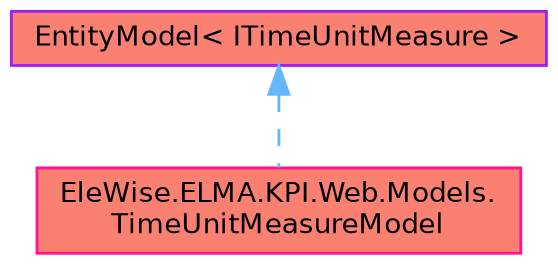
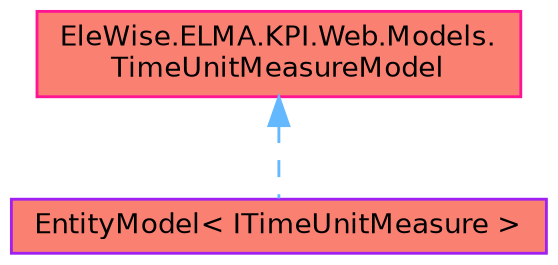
edge "EleWise.ELMA.KPI.Web.Models. TimeUnitMeasureModel" -> "EntityModel< ITimeUnitMeasure >": reversed
